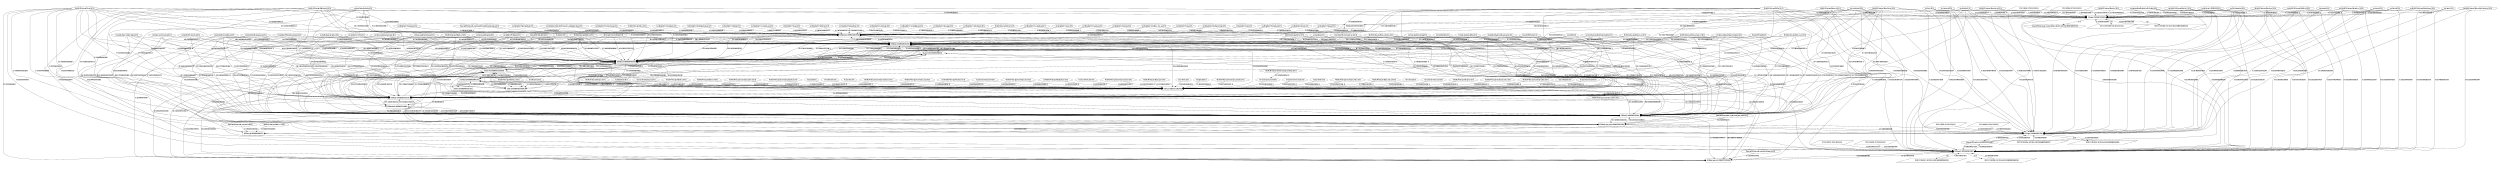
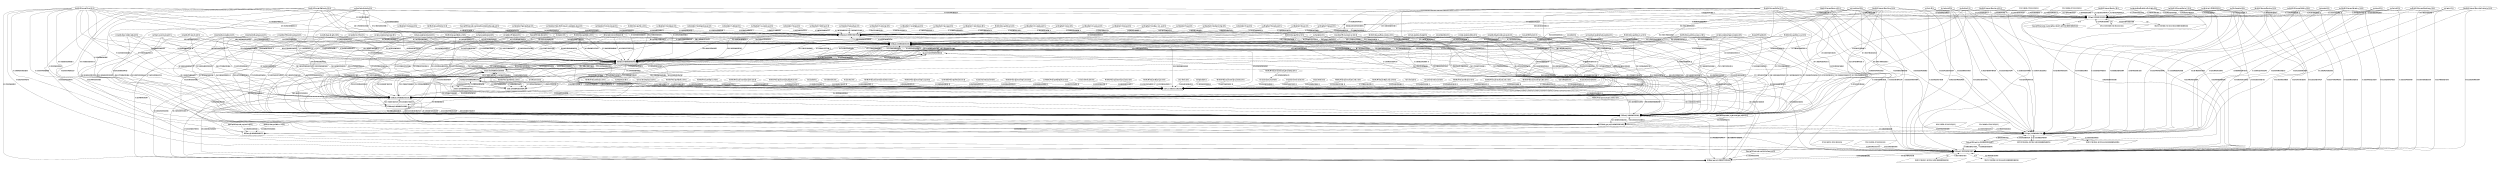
node "/lib/x86_64-linux-gnu/libutil.so.1 [0.5]": added
edge "15334su [0.49999572123802066]" -> "/lib/x86_64-linux-gnu/security/pam_rootok.so [0.5]": reversed
edge "15353wget [0.499999938827582]" -> "129.22.31.135:51656->162.125.6.1:443 [0.4999999156591074]": added, label "0 1.0"
